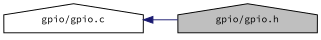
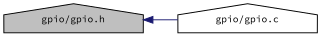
edge "gpio/gpio.h" -> "gpio/gpio.c": reversed
